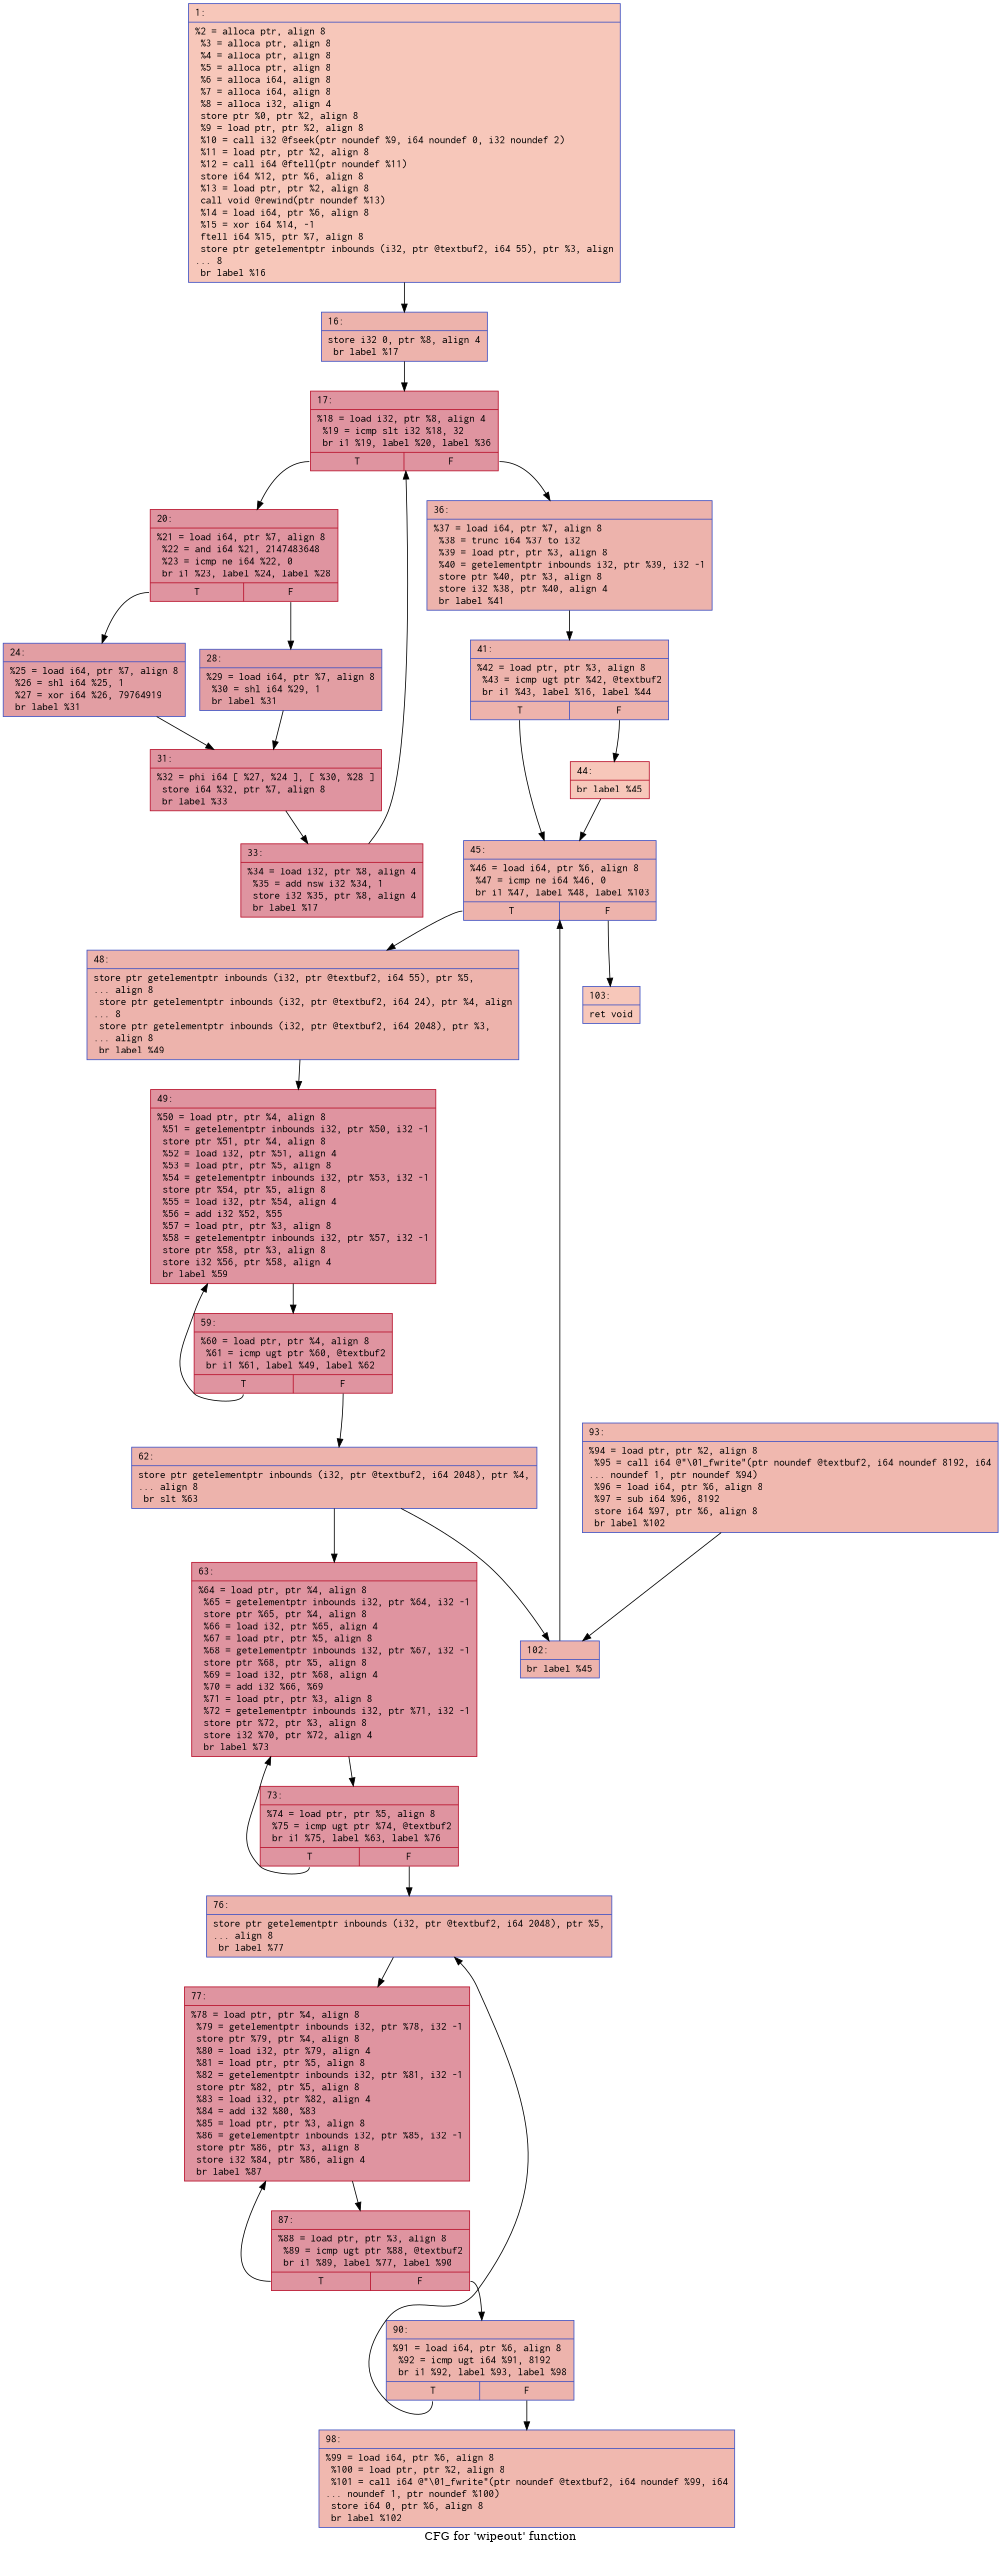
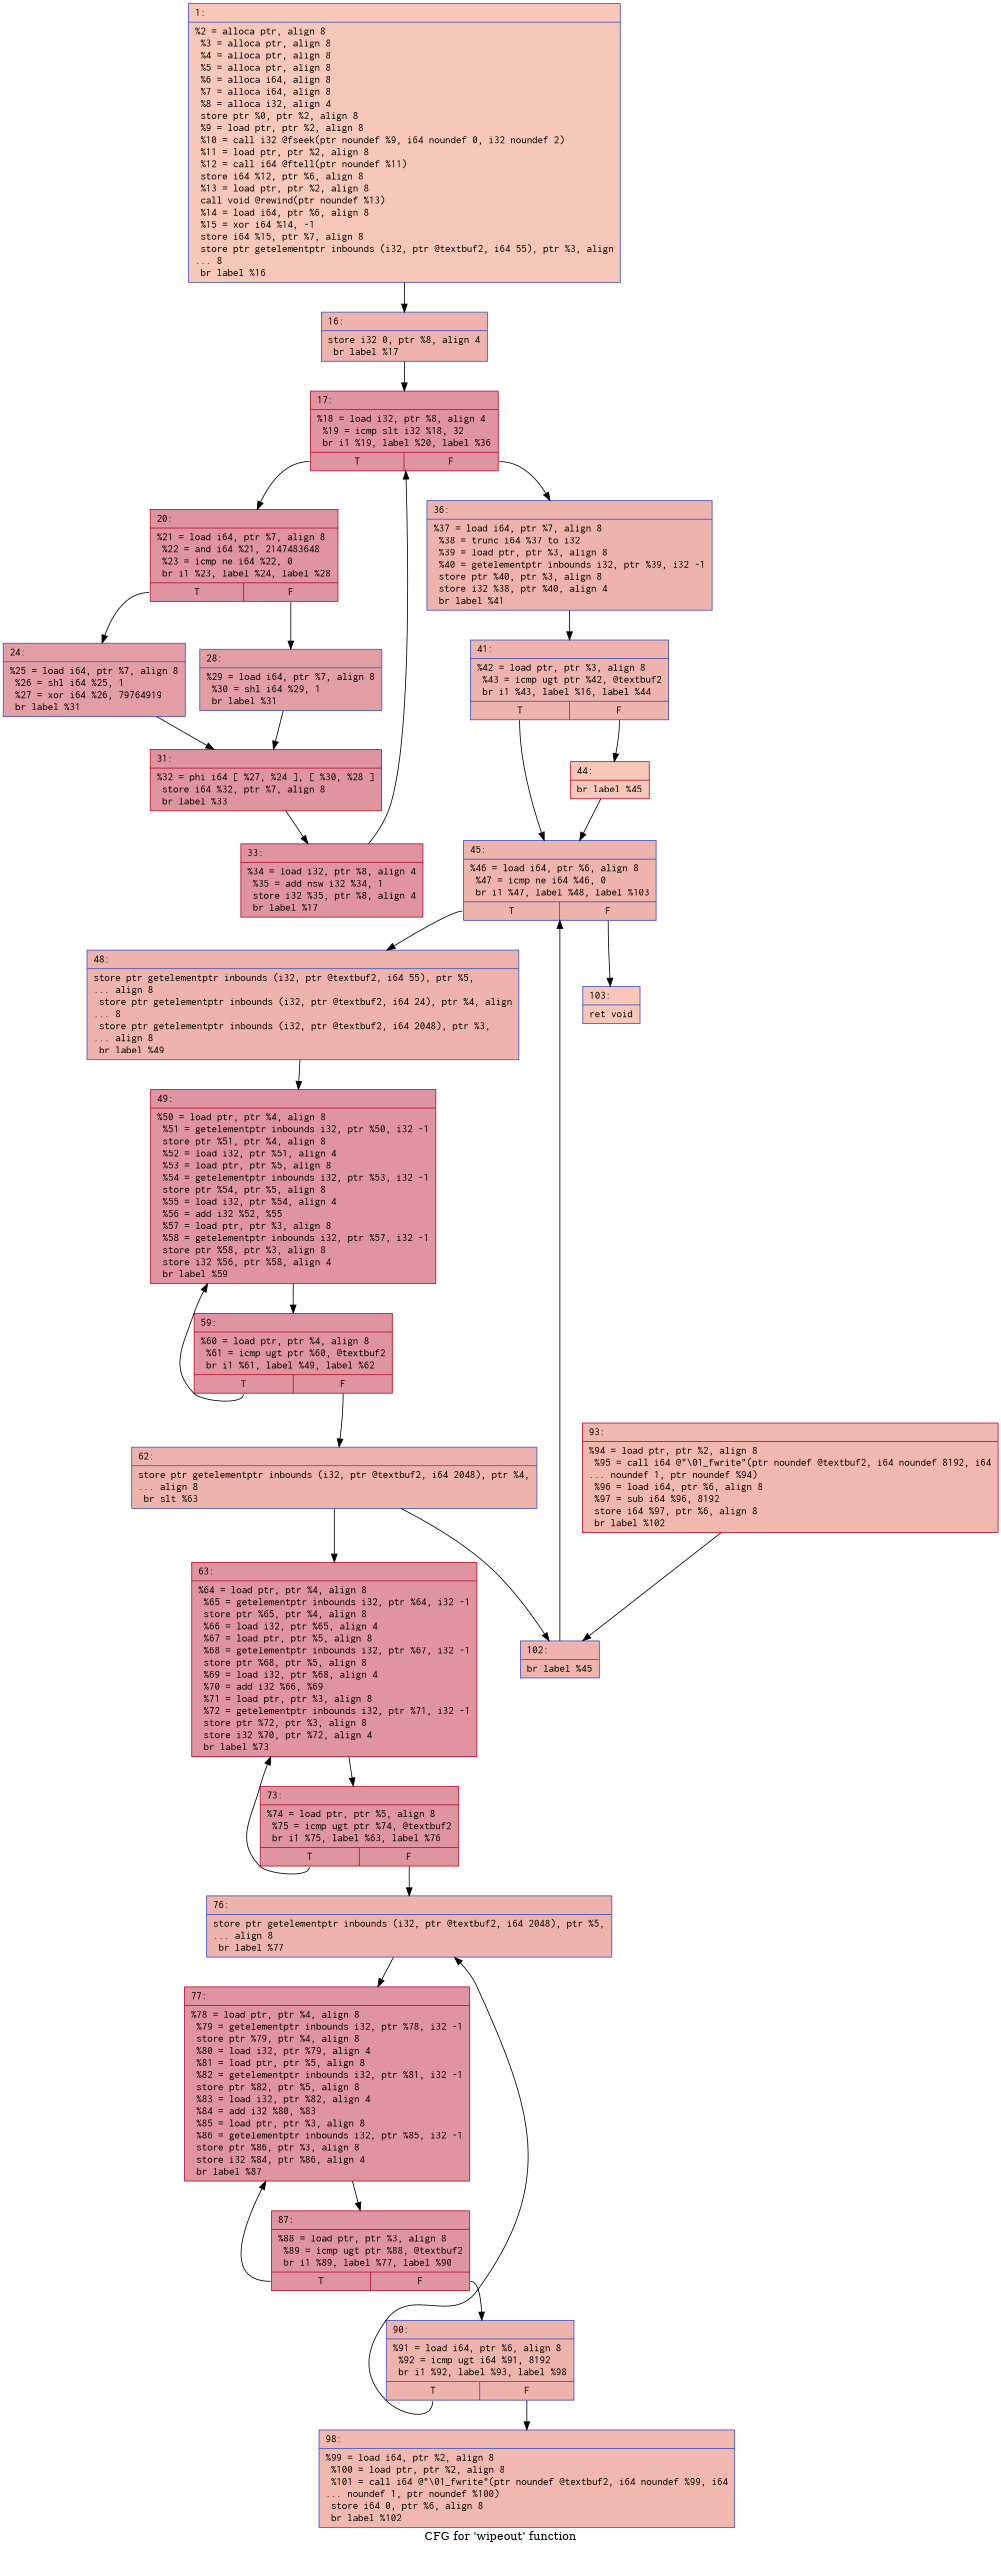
node "1:": text "ftell i64 %15, ptr %7, align 8" -> "store i64 %15, ptr %7, align 8"
node "93:": color #3d50c3ff -> #b70d28ff
node "98:": text "%99 = load i64, ptr %6, align 8" -> "%99 = load i64, ptr %2, align 8"
